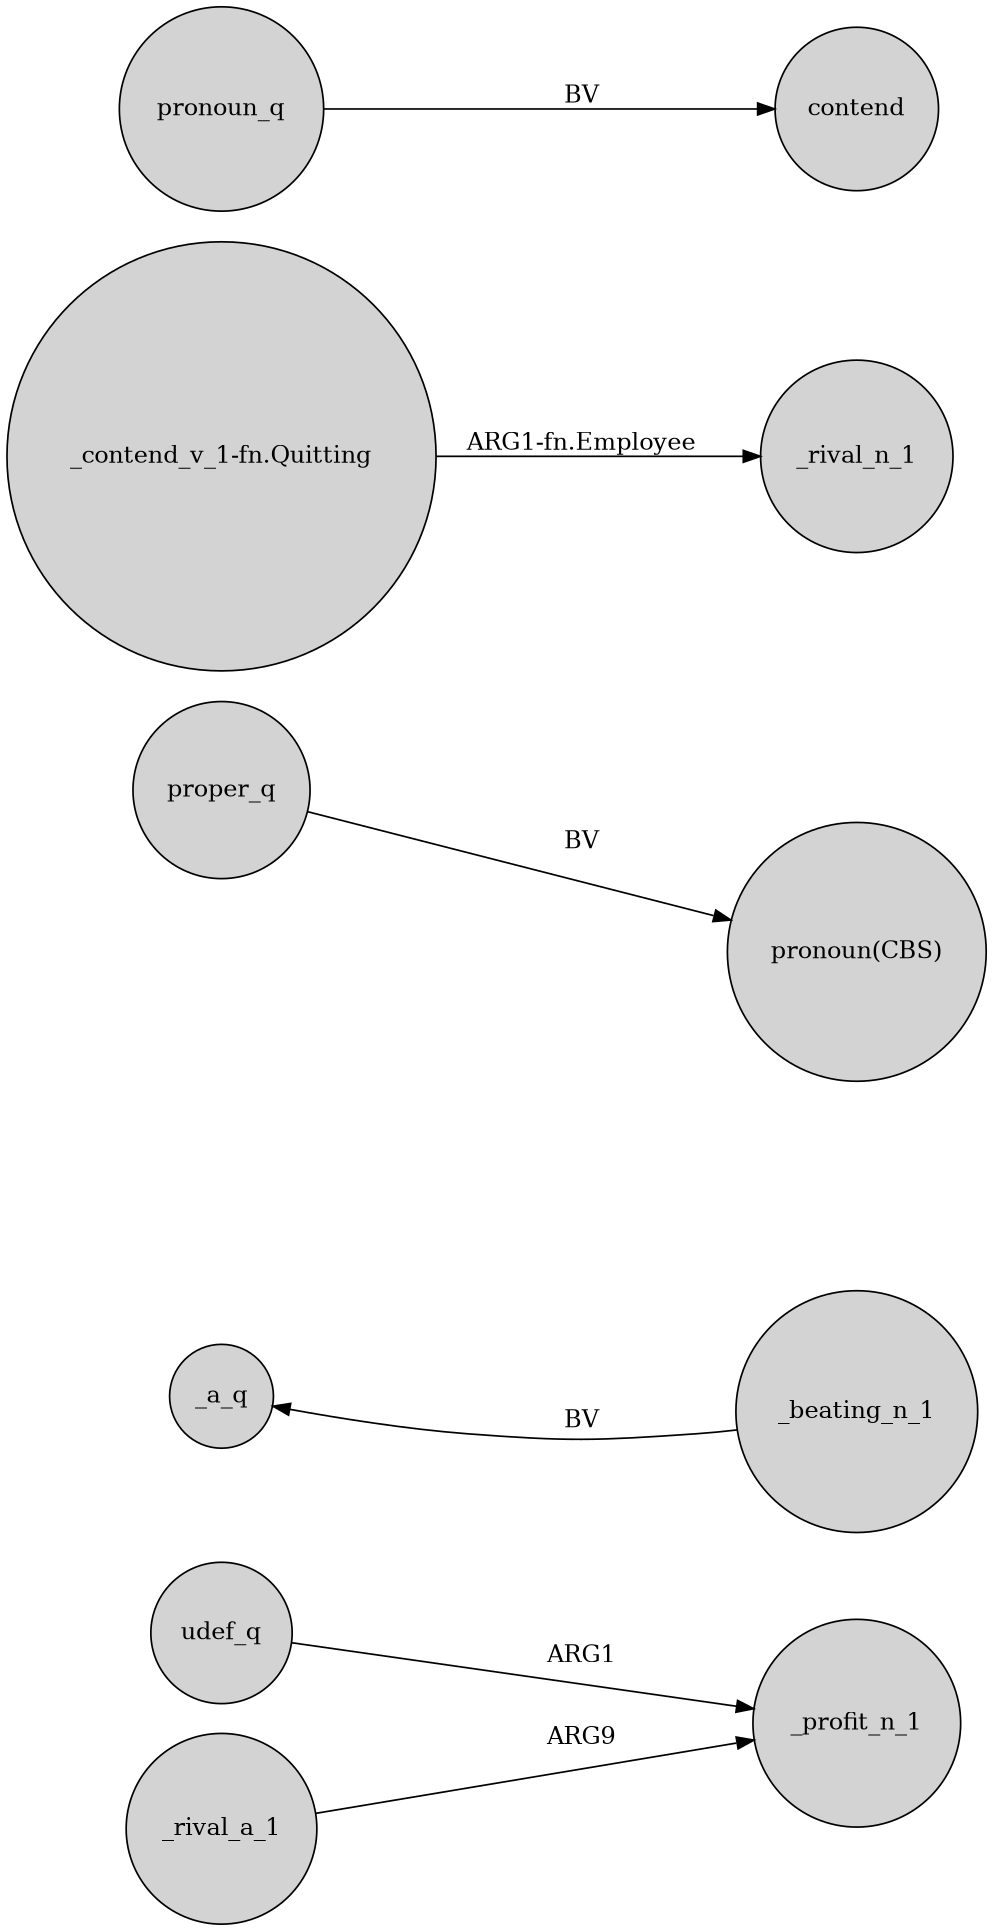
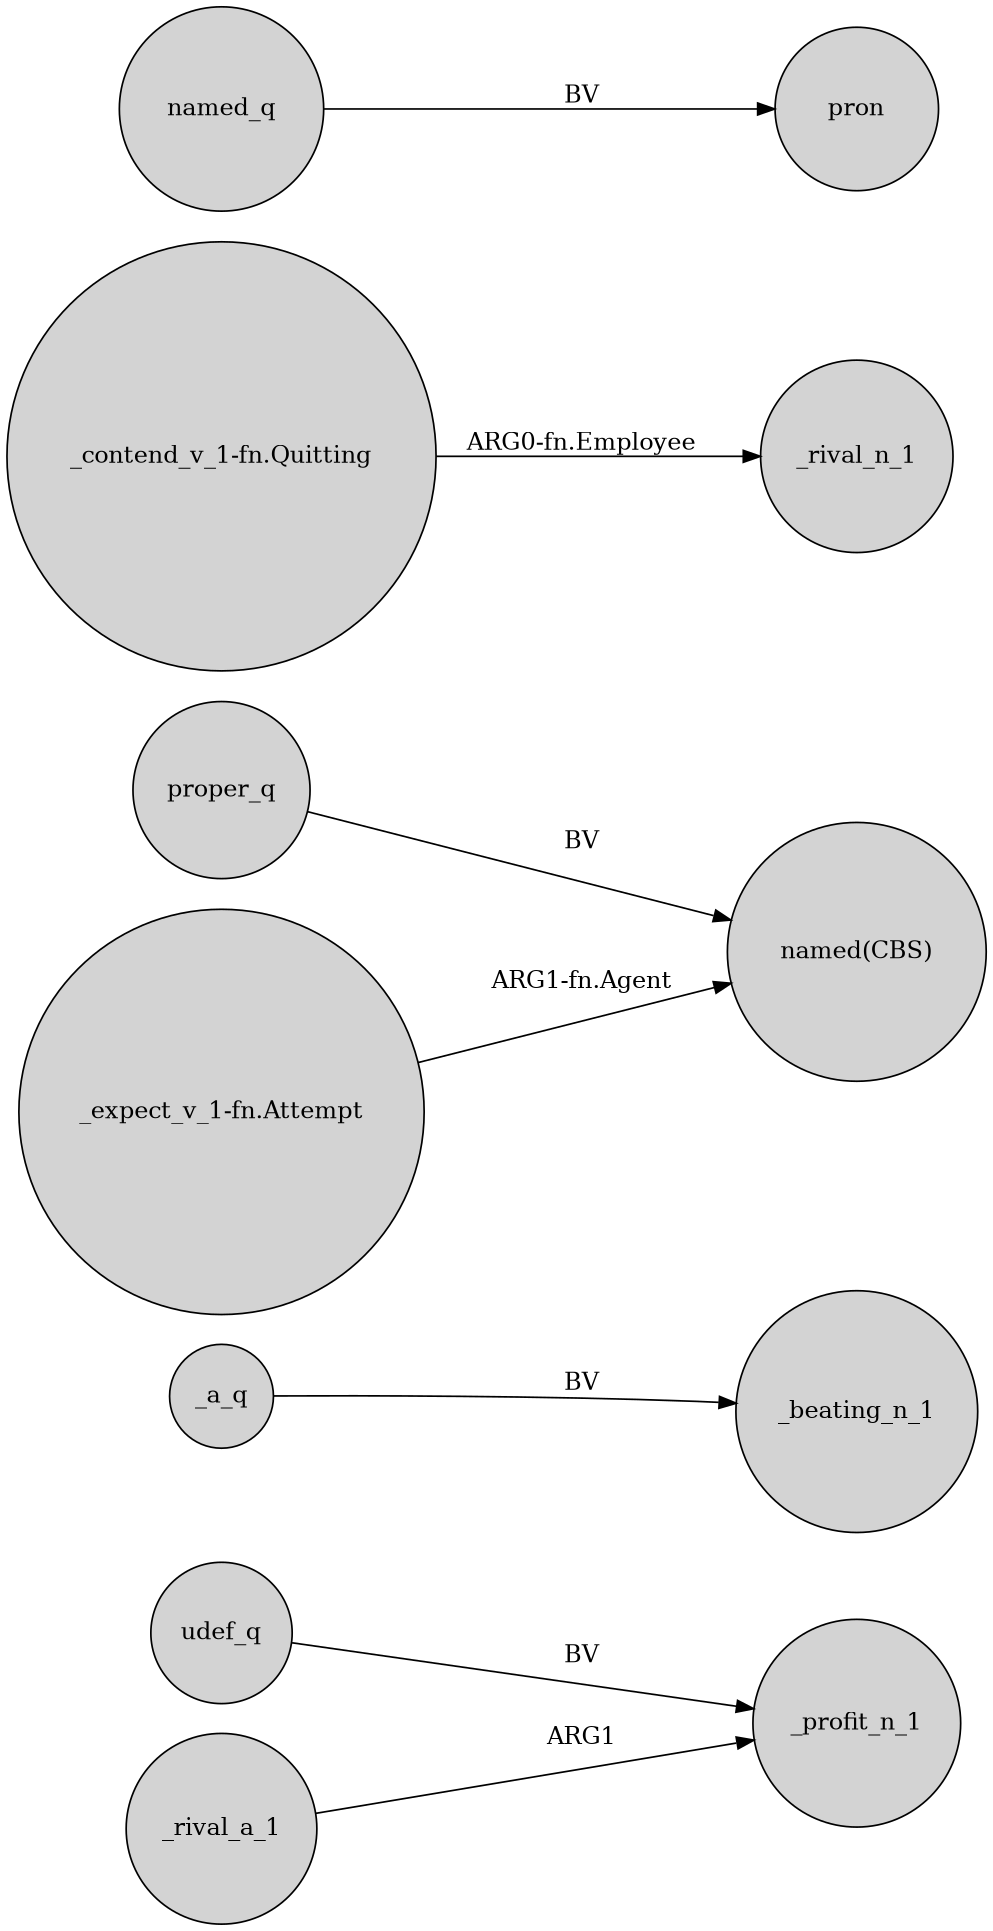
node "pronoun_q": label "pronoun_q" -> "named_q"
node "contend": label "contend" -> "pron"
edge "_contend_v_1-fn.Quitting" -> "_rival_n_1": label "ARG1-fn.Employee" -> "ARG0-fn.Employee"
node "pronoun(CBS)": label "pronoun(CBS)" -> "named(CBS)"
node "_expect_v_1-fn.Attempt": added
edge "_beating_n_1" -> "_a_q": reversed
edge "udef_q" -> "_profit_n_1": label "ARG1" -> "BV"
edge "_rival_a_1" -> "_profit_n_1": label "ARG9" -> "ARG1"
